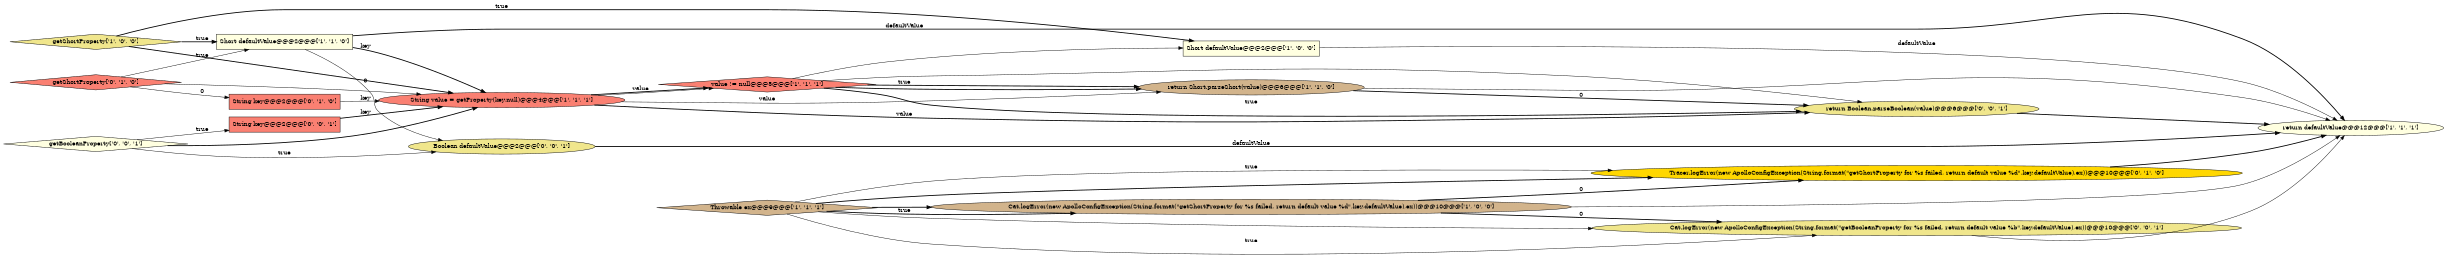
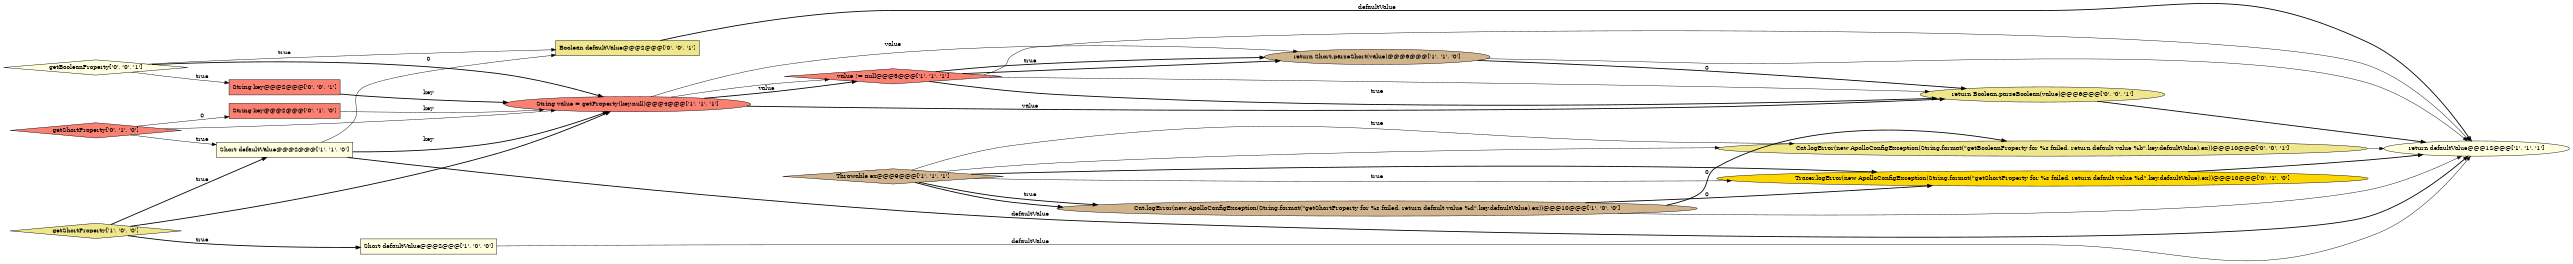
edge "value != null@@@5@@@['1', '1', '1']" -> "Short defaultValue@@@2@@@['1', '0', '0']": now "value != null@@@5@@@['1', '1', '1']" -> "return defaultValue@@@12@@@['1', '1', '1']"
node "Boolean defaultValue@@@2@@@['0', '0', '1']": shape ellipse -> box
